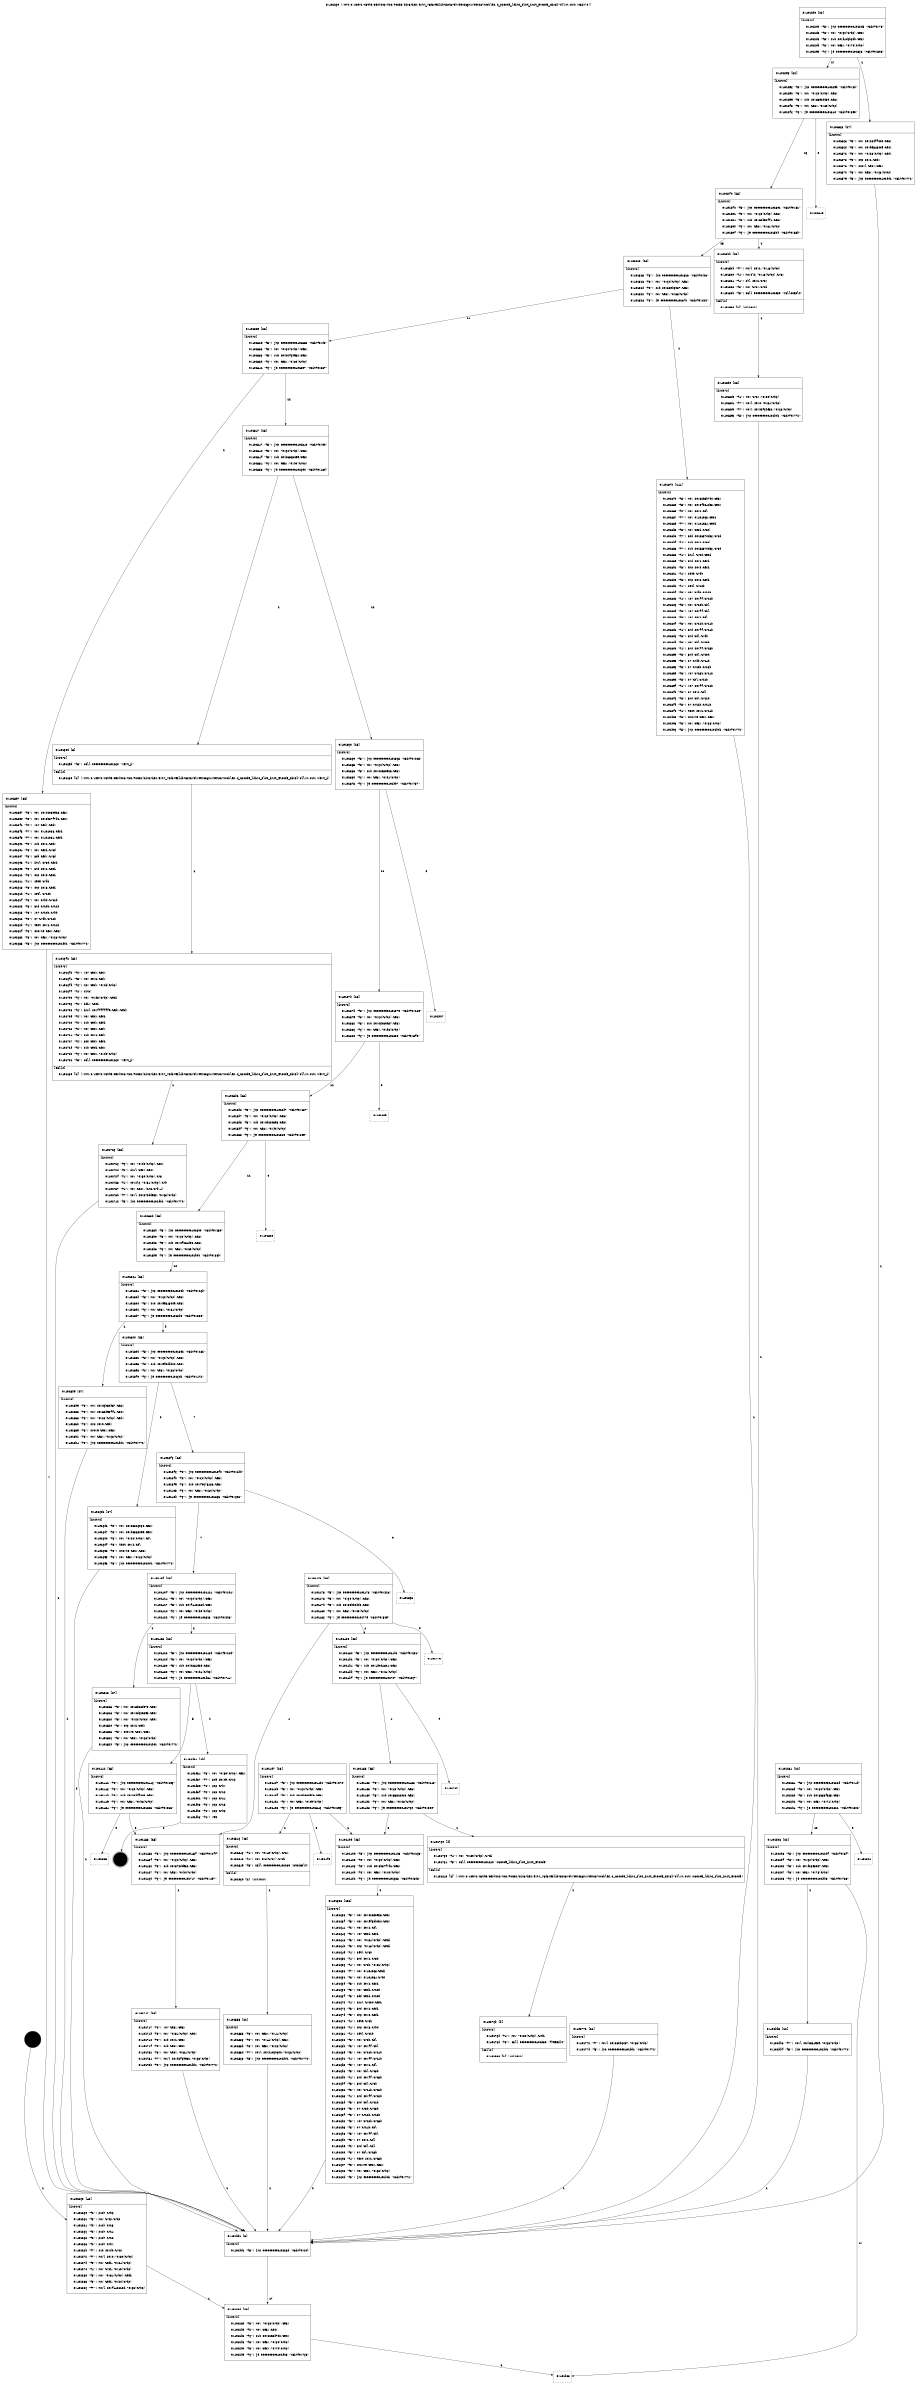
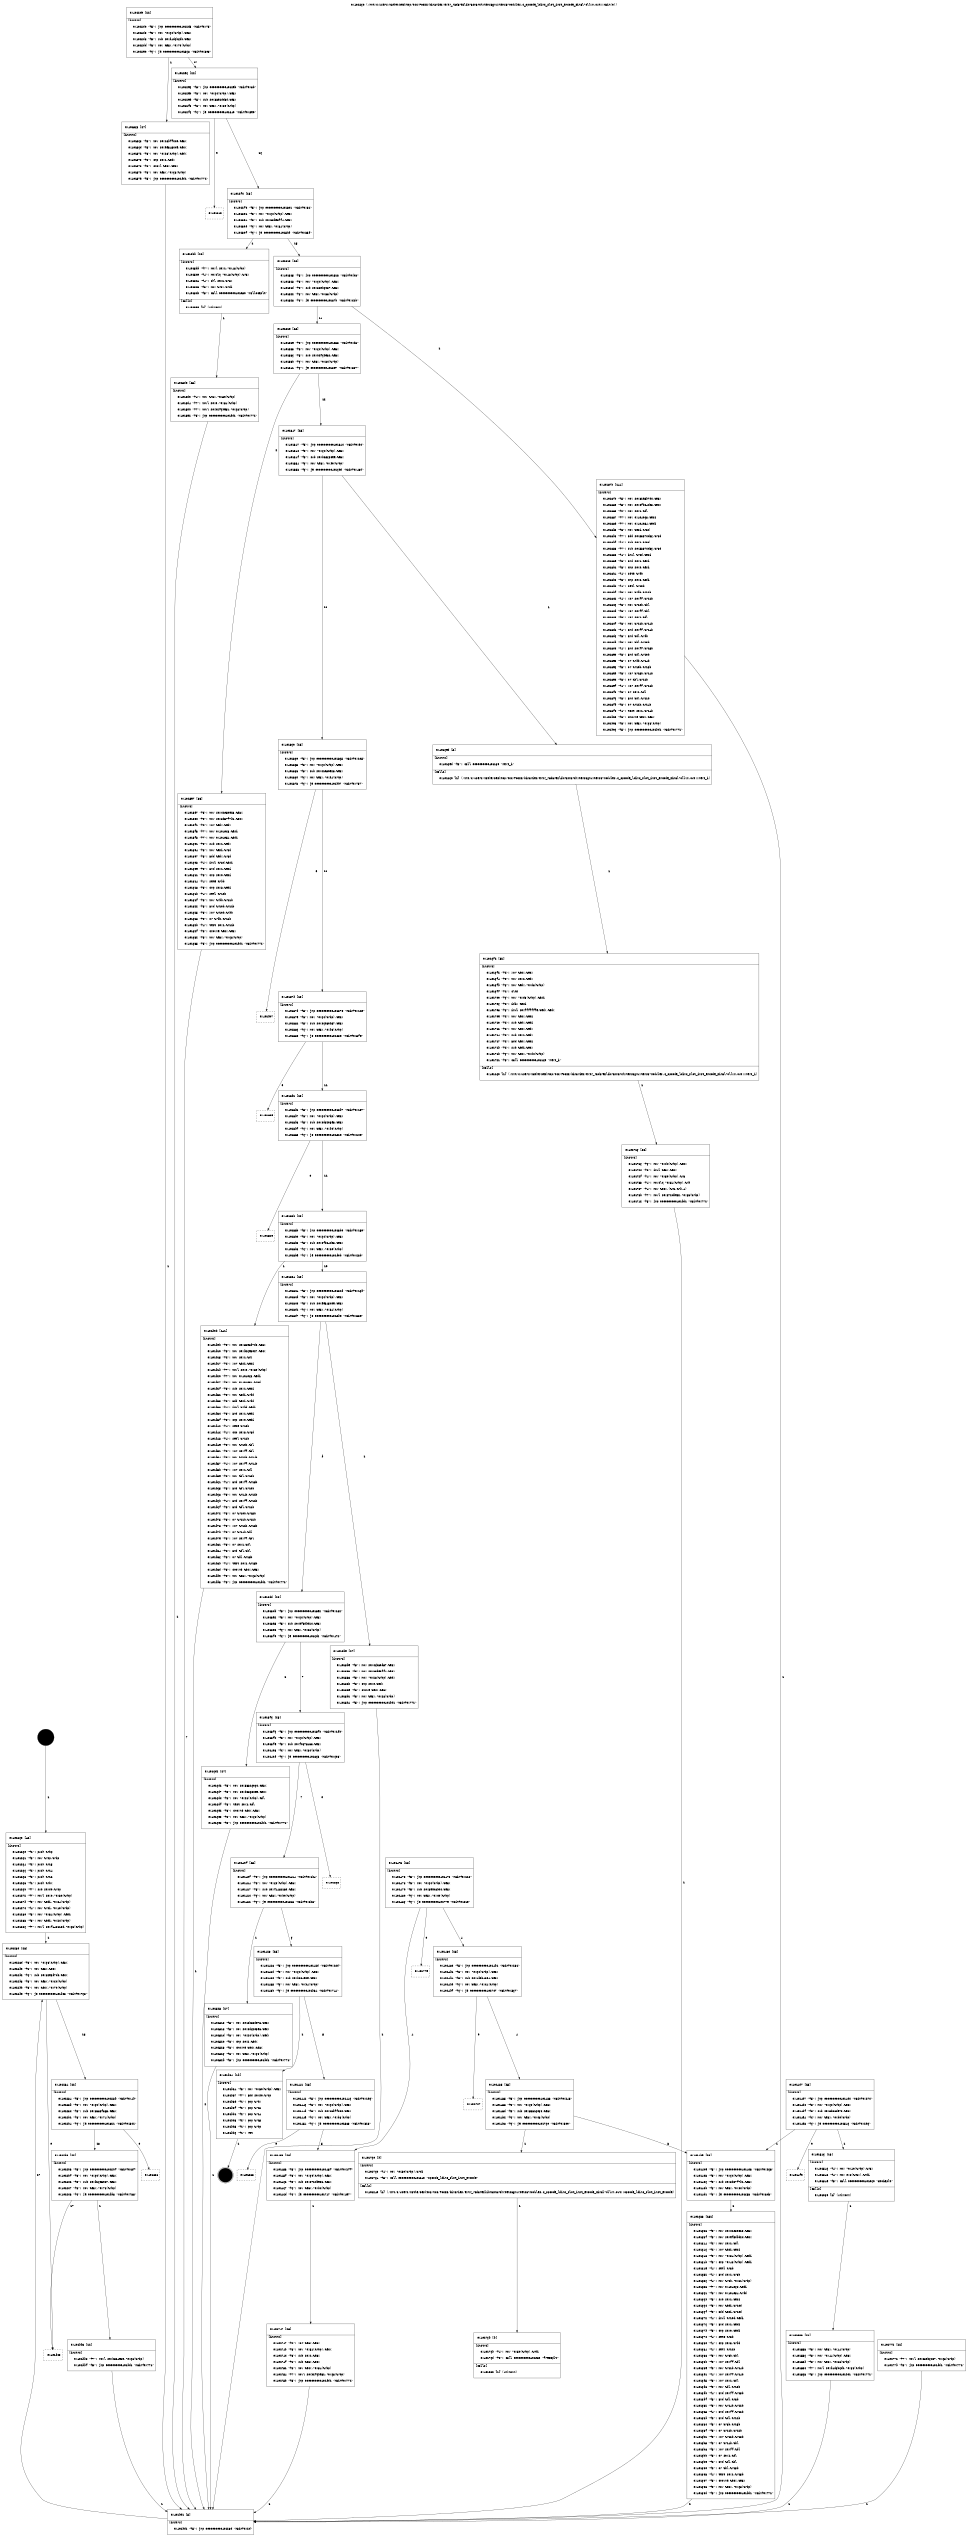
node "0x40190b [141]": added
edge "0x40128d [23]" -> "0x4012a4 [22]": added, label "18"
